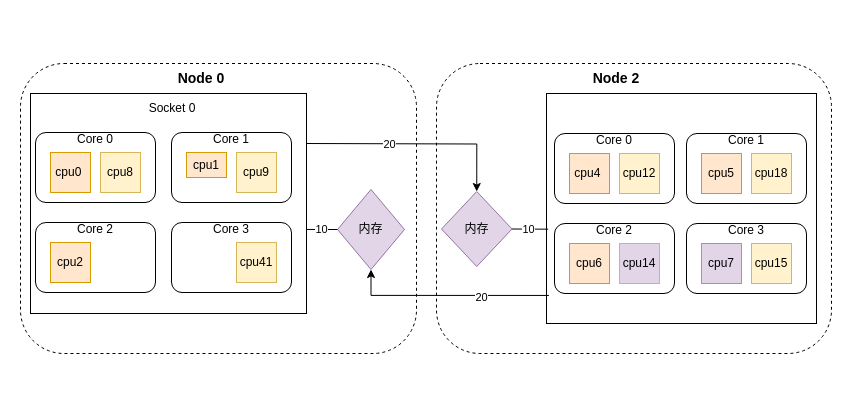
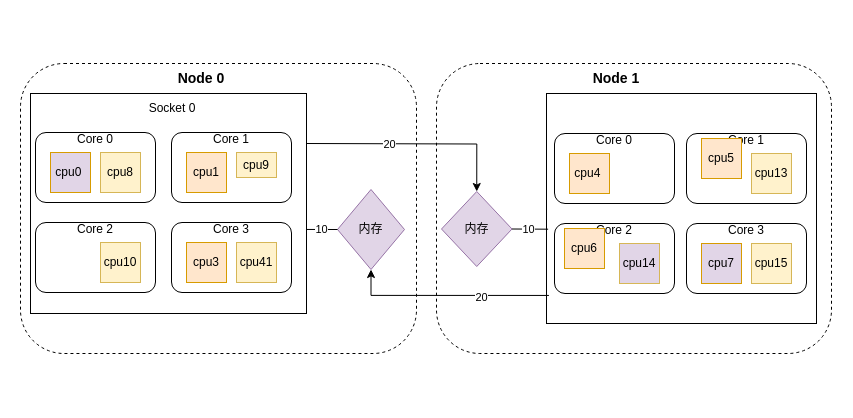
node "Node 2": label "Node 2" -> "Node 1"
node "cpu1": size 40x25 -> 40x40
node "cpu0": fillcolor #ffe6cc -> #e1d5e7
node "cpu9": size 40x40 -> 40x25
node "cpu12": removed
node "cpu5": moved (722, 174) -> (722, 159)
node "cpu18": label "cpu18" -> "cpu13"
node "cpu2": removed
node "cpu10": added
node "cpu3": added
node "cpu6": moved (590, 264) -> (585, 249)
